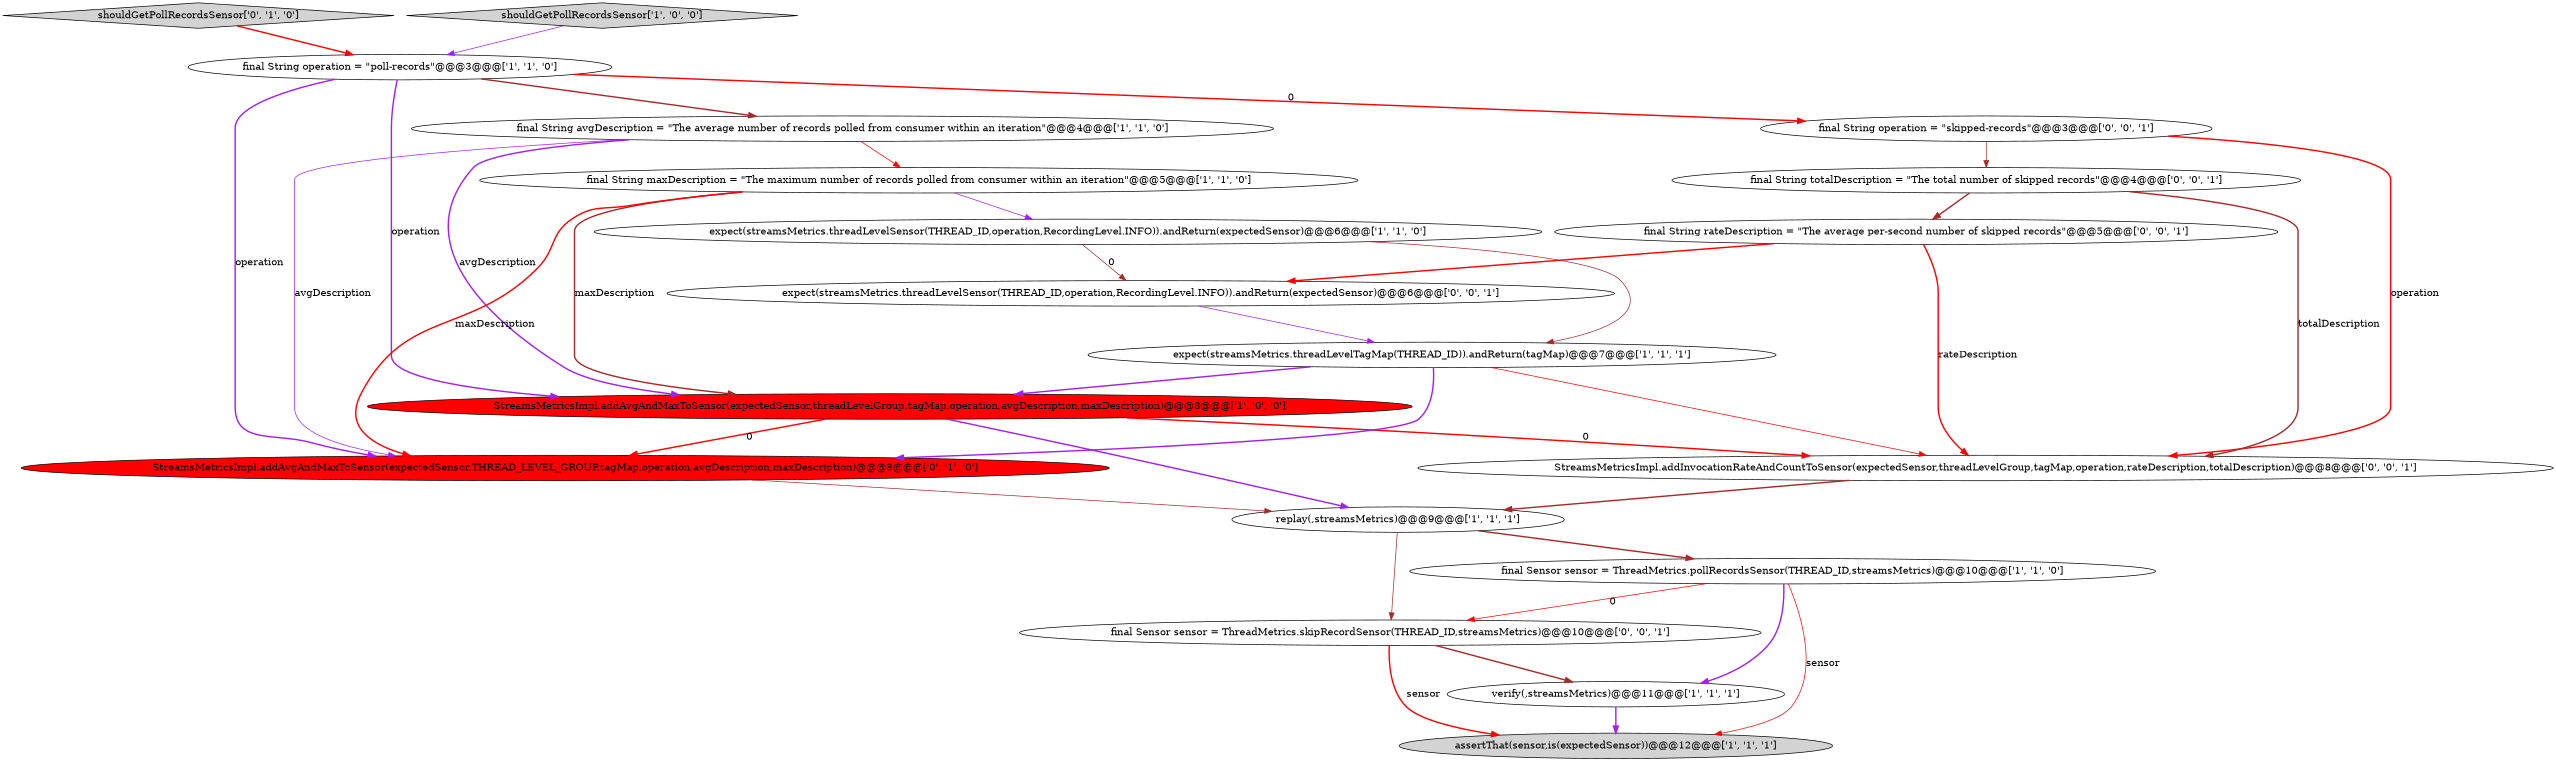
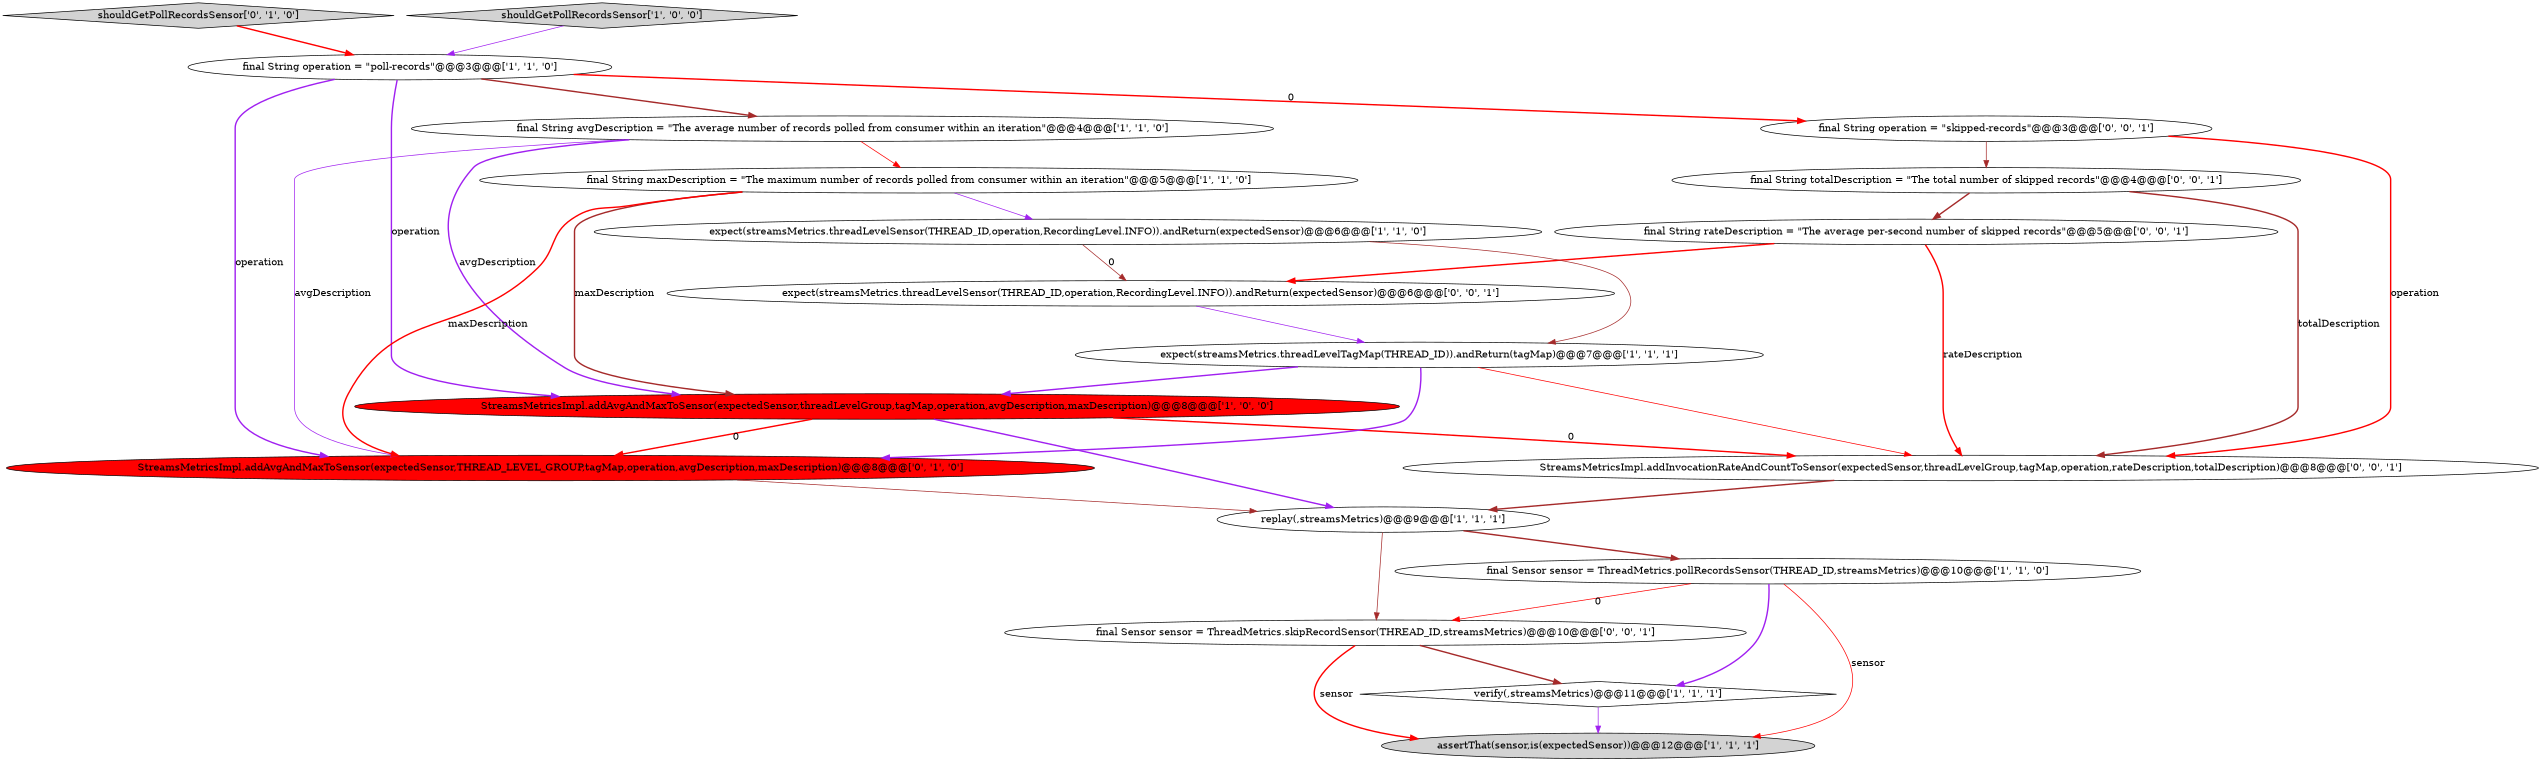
node "verify(,streamsMetrics)@@@11@@@['1', '1', '1']": shape ellipse -> diamond
edge "verify(,streamsMetrics)@@@11@@@['1', '1', '1']" -> "assertThat(sensor,is(expectedSensor))@@@12@@@['1', '1', '1']": style bold -> solid
